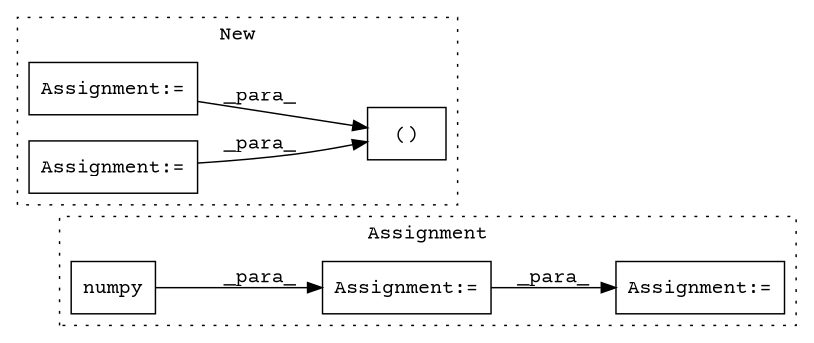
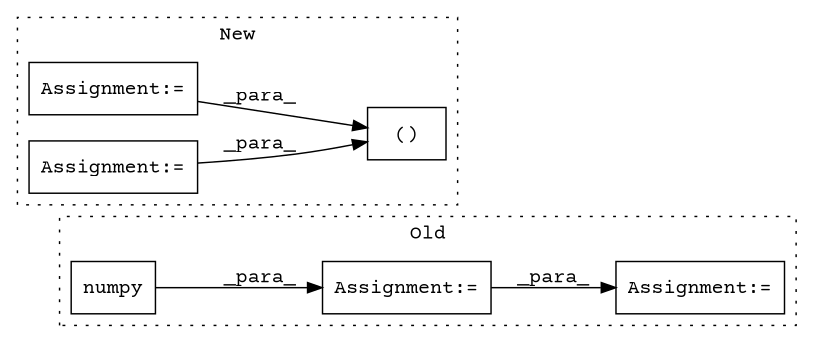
cluster "Assignment": label "Assignment" -> "Old"
